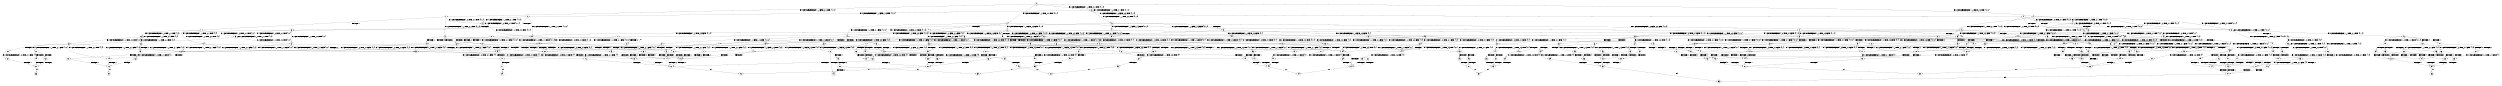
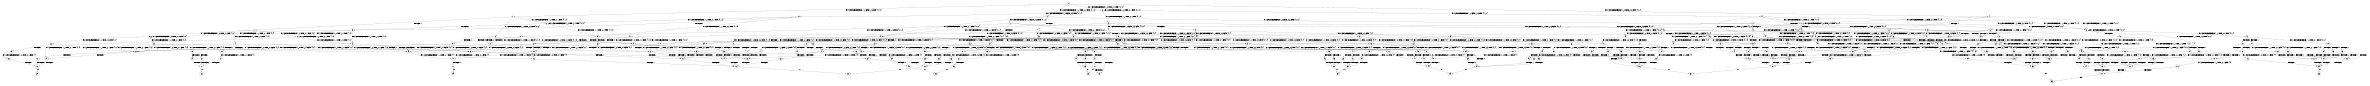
edge "39" -> "88": removed, label "TERMINATE !1"
edge "91" -> "63": label "exit" -> "TERMINATE !2"
edge "64" -> "120": label "TERMINATE !2" -> "TERMINATE !3"
edge "51" -> "110": now "51" -> "98"
node "151": added
edge "124" -> "183": removed, label "TERMINATE !2"
